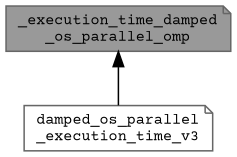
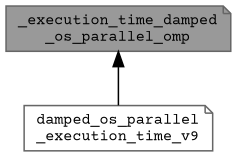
node "damped_os_parallel _execution_time_v3": label "damped_os_parallel _execution_time_v3" -> "damped_os_parallel _execution_time_v9"
